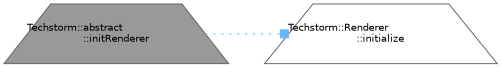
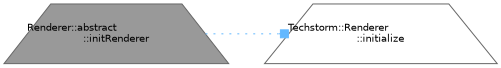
node "Techstorm::abstract ::initRenderer": label "Techstorm::abstract ::initRenderer" -> "Renderer::abstract ::initRenderer"
